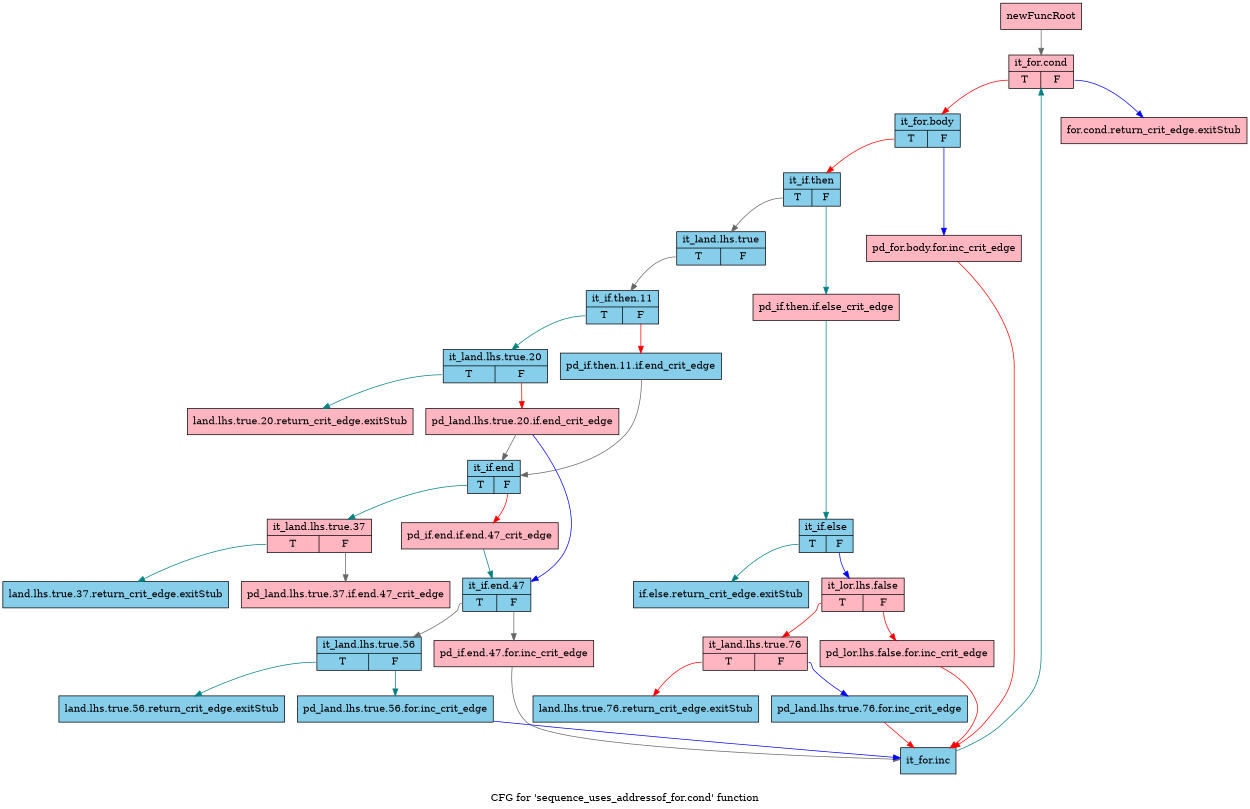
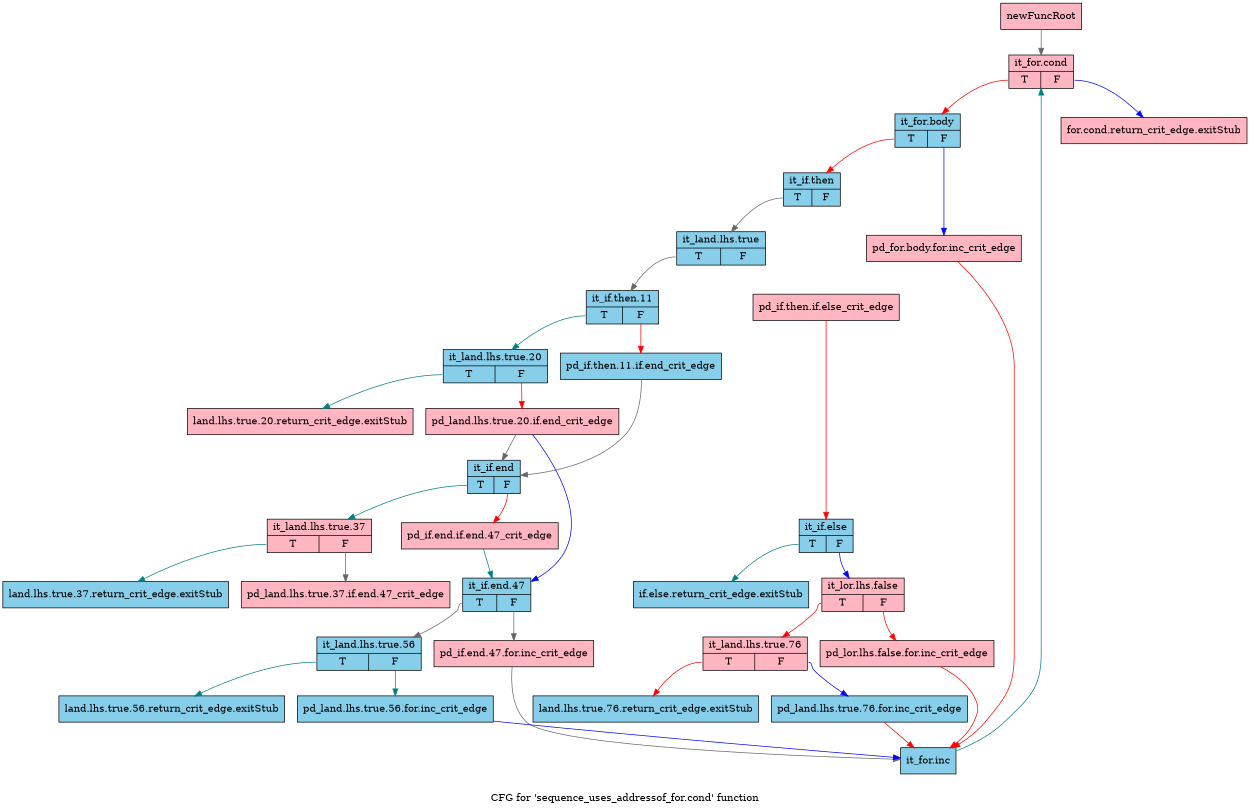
edge "it_if.then" -> "pd_if.then.if.else_crit_edge": removed
edge "pd_if.then.if.else_crit_edge" -> "it_if.else": color teal -> red
